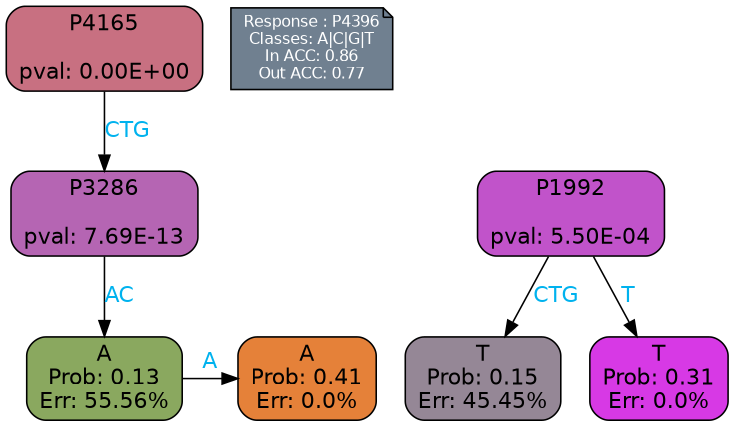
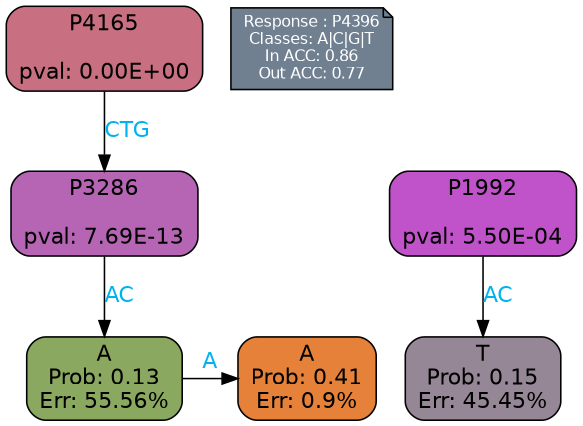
edge "P1992 pval: 5.50E-04" -> "T Prob: 0.15 Err: 45.45%": label "CTG" -> "AC"
node "A Prob: 0.41 Err: 0.0%": label "A Prob: 0.41 Err: 0.0%" -> "A Prob: 0.41 Err: 0.9%"
node "T Prob: 0.31 Err: 0.0%": removed
